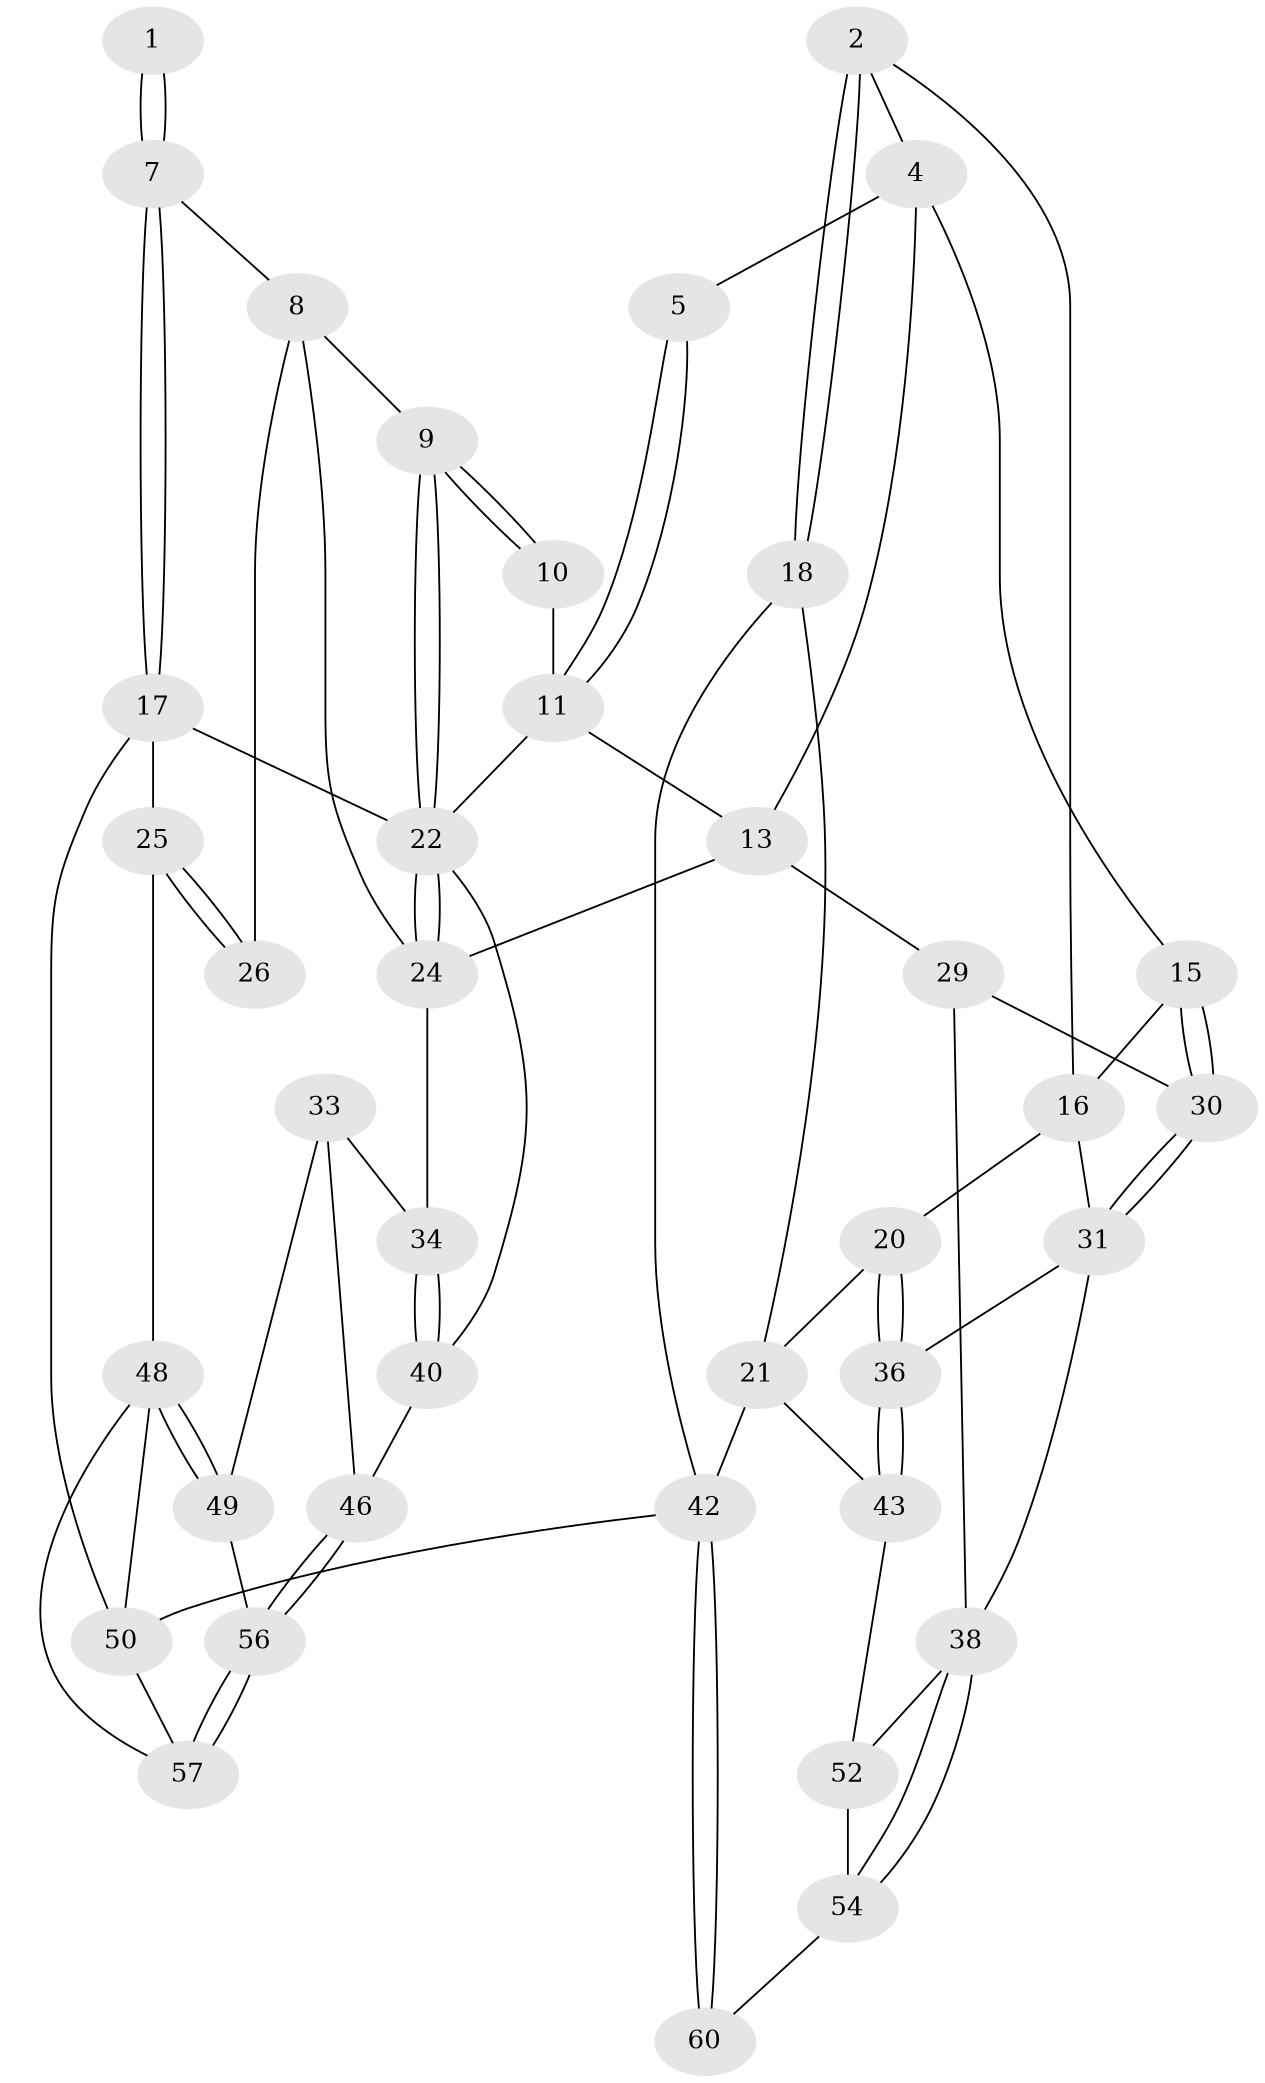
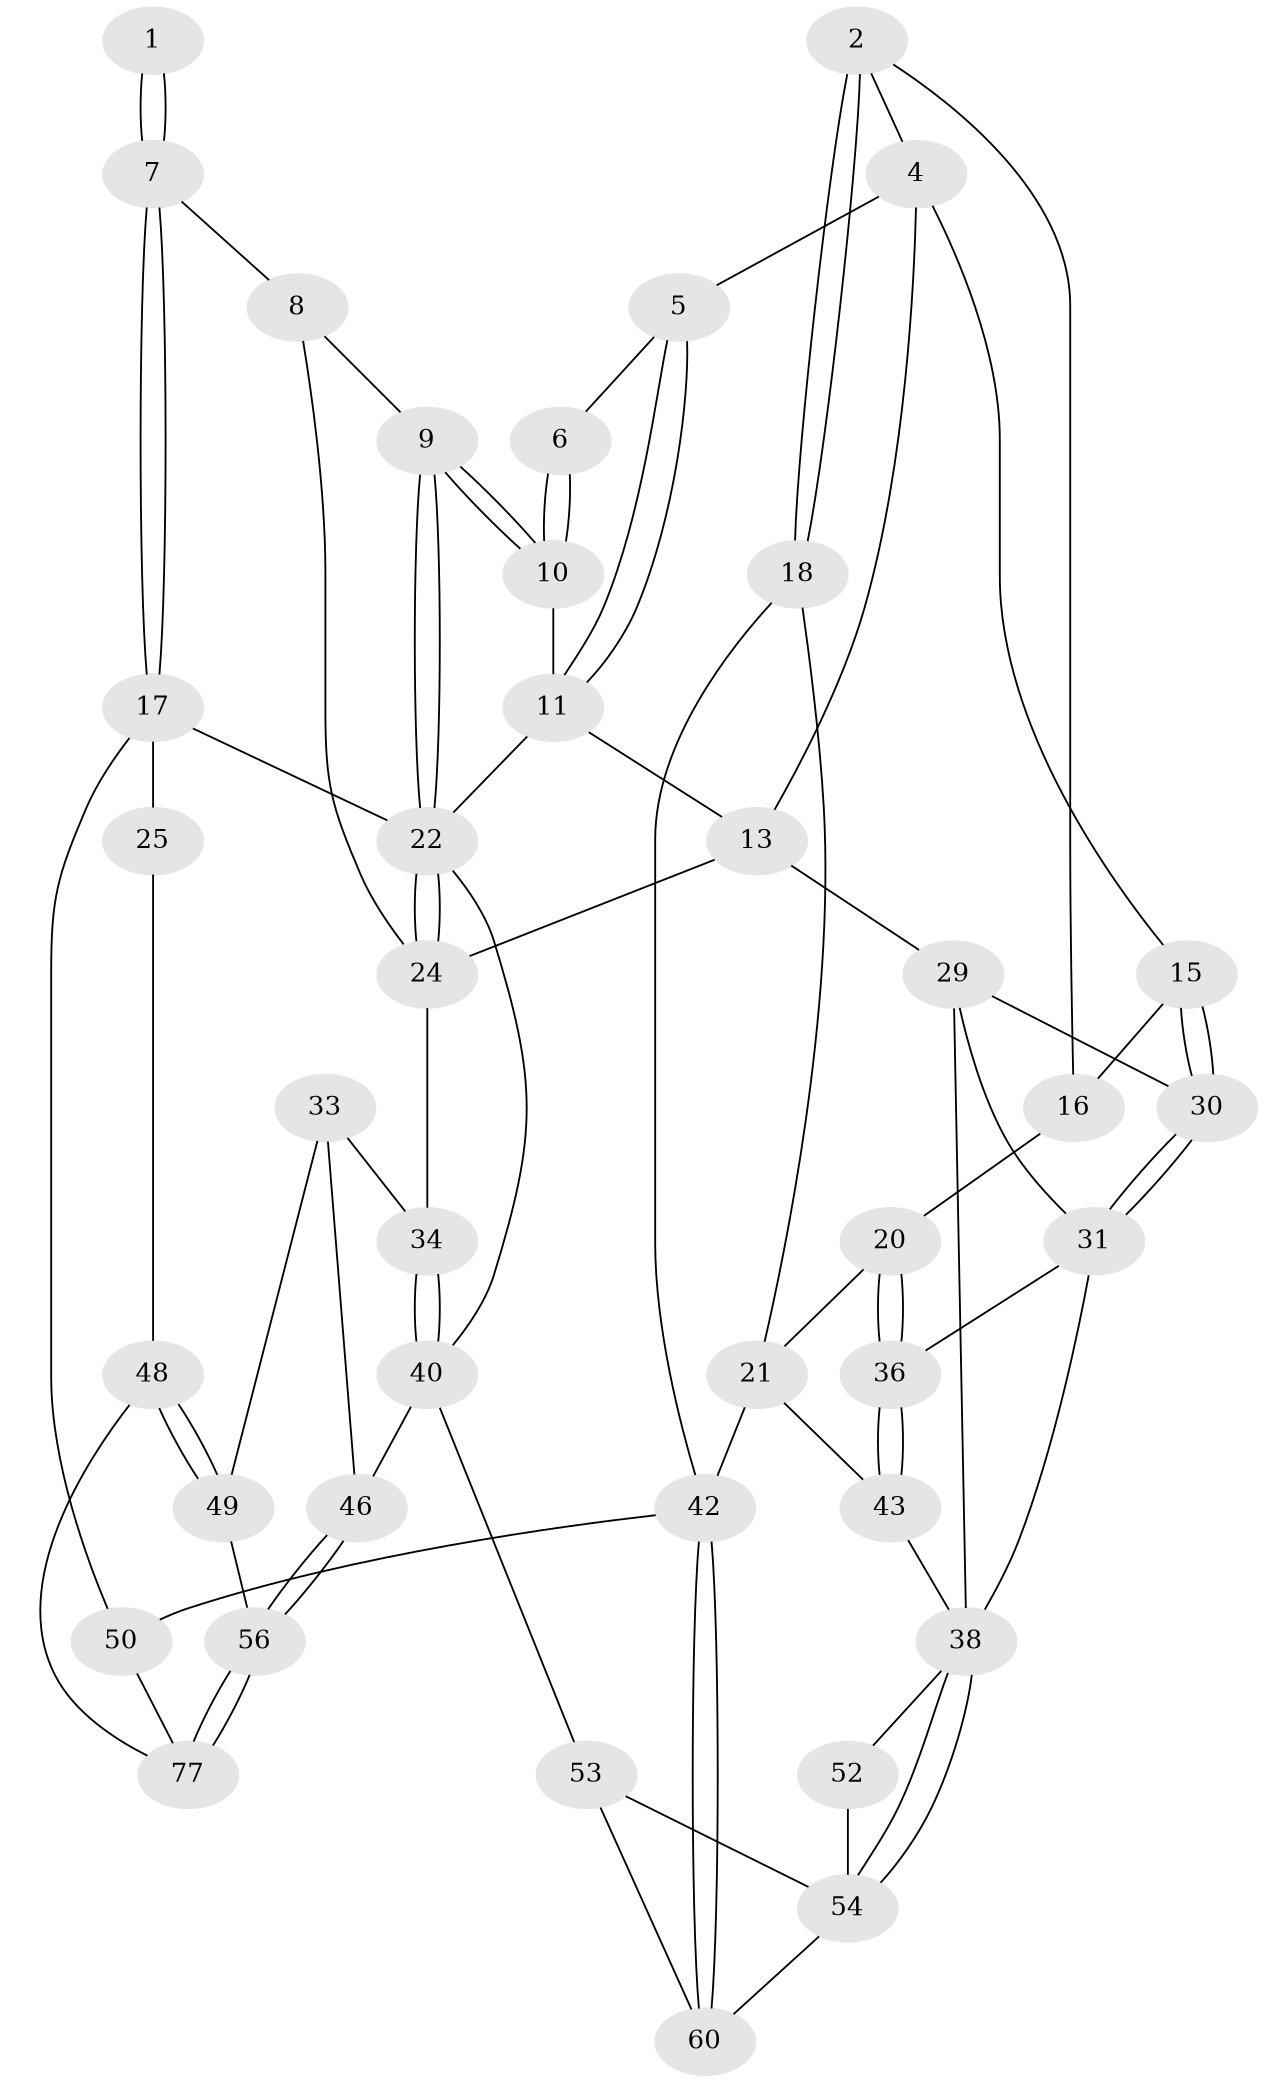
node "6": added
node "26": removed
edge "16" -- "31": now "29" -- "31"
edge "48" -- "50": removed
edge "43" -- "52": now "43" -- "38"
node "57": label "57" -> "77"
node "53": added
